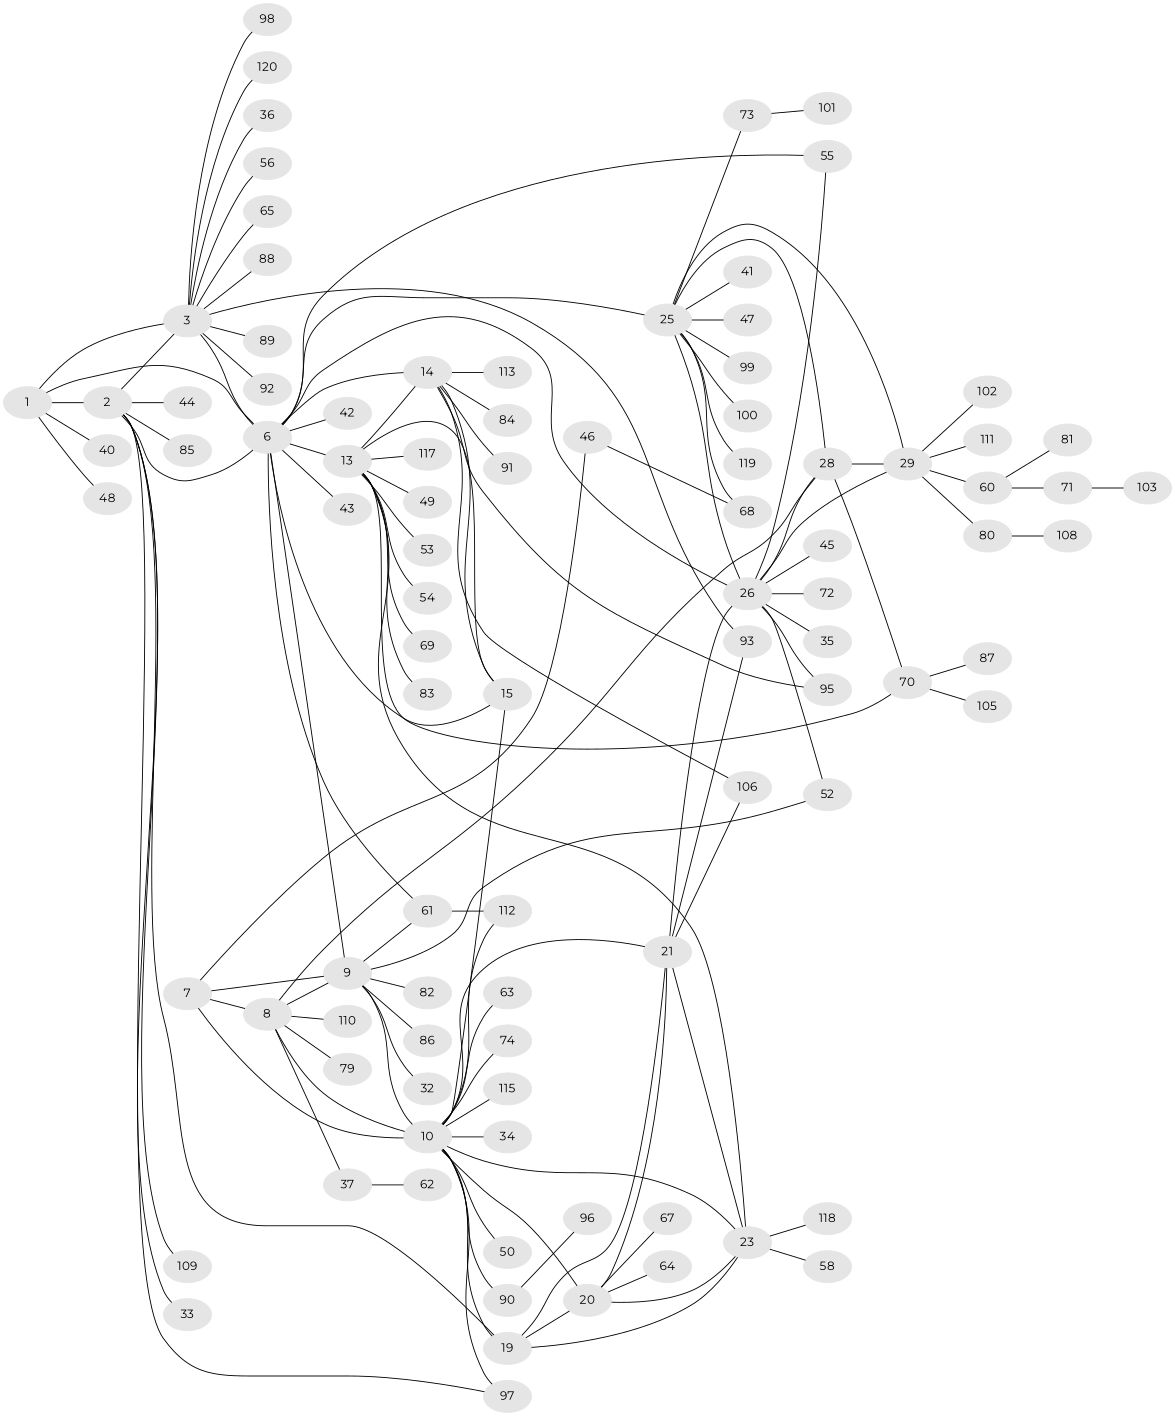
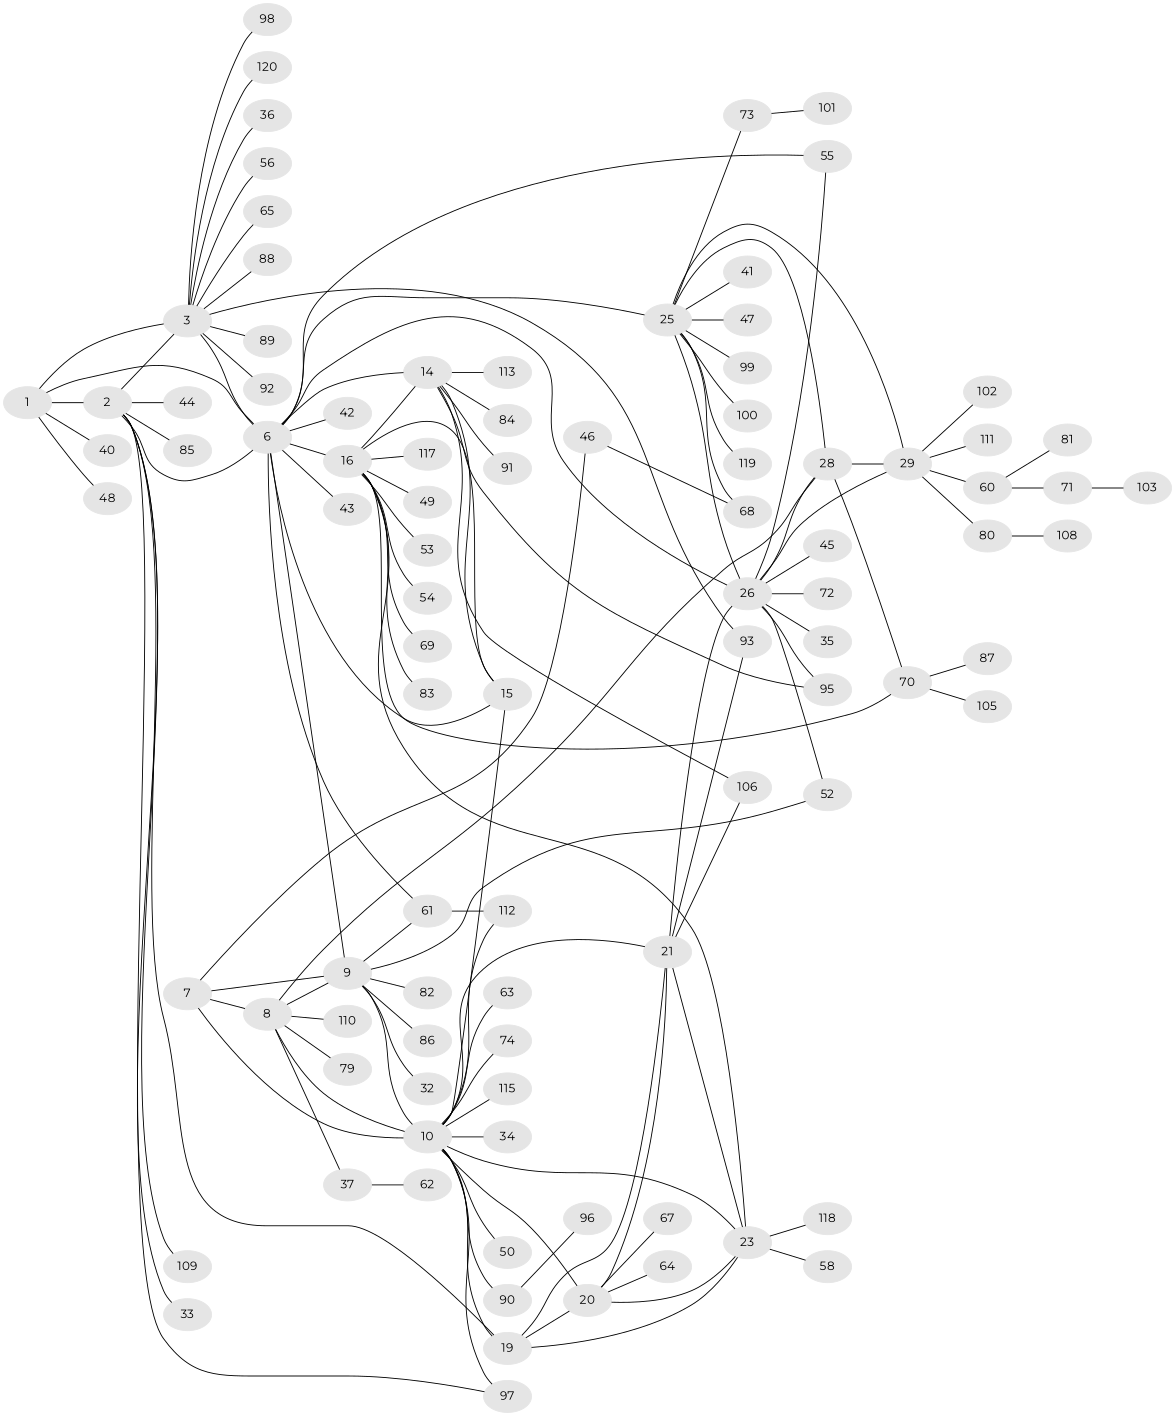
node "13": label "13" -> "16"
